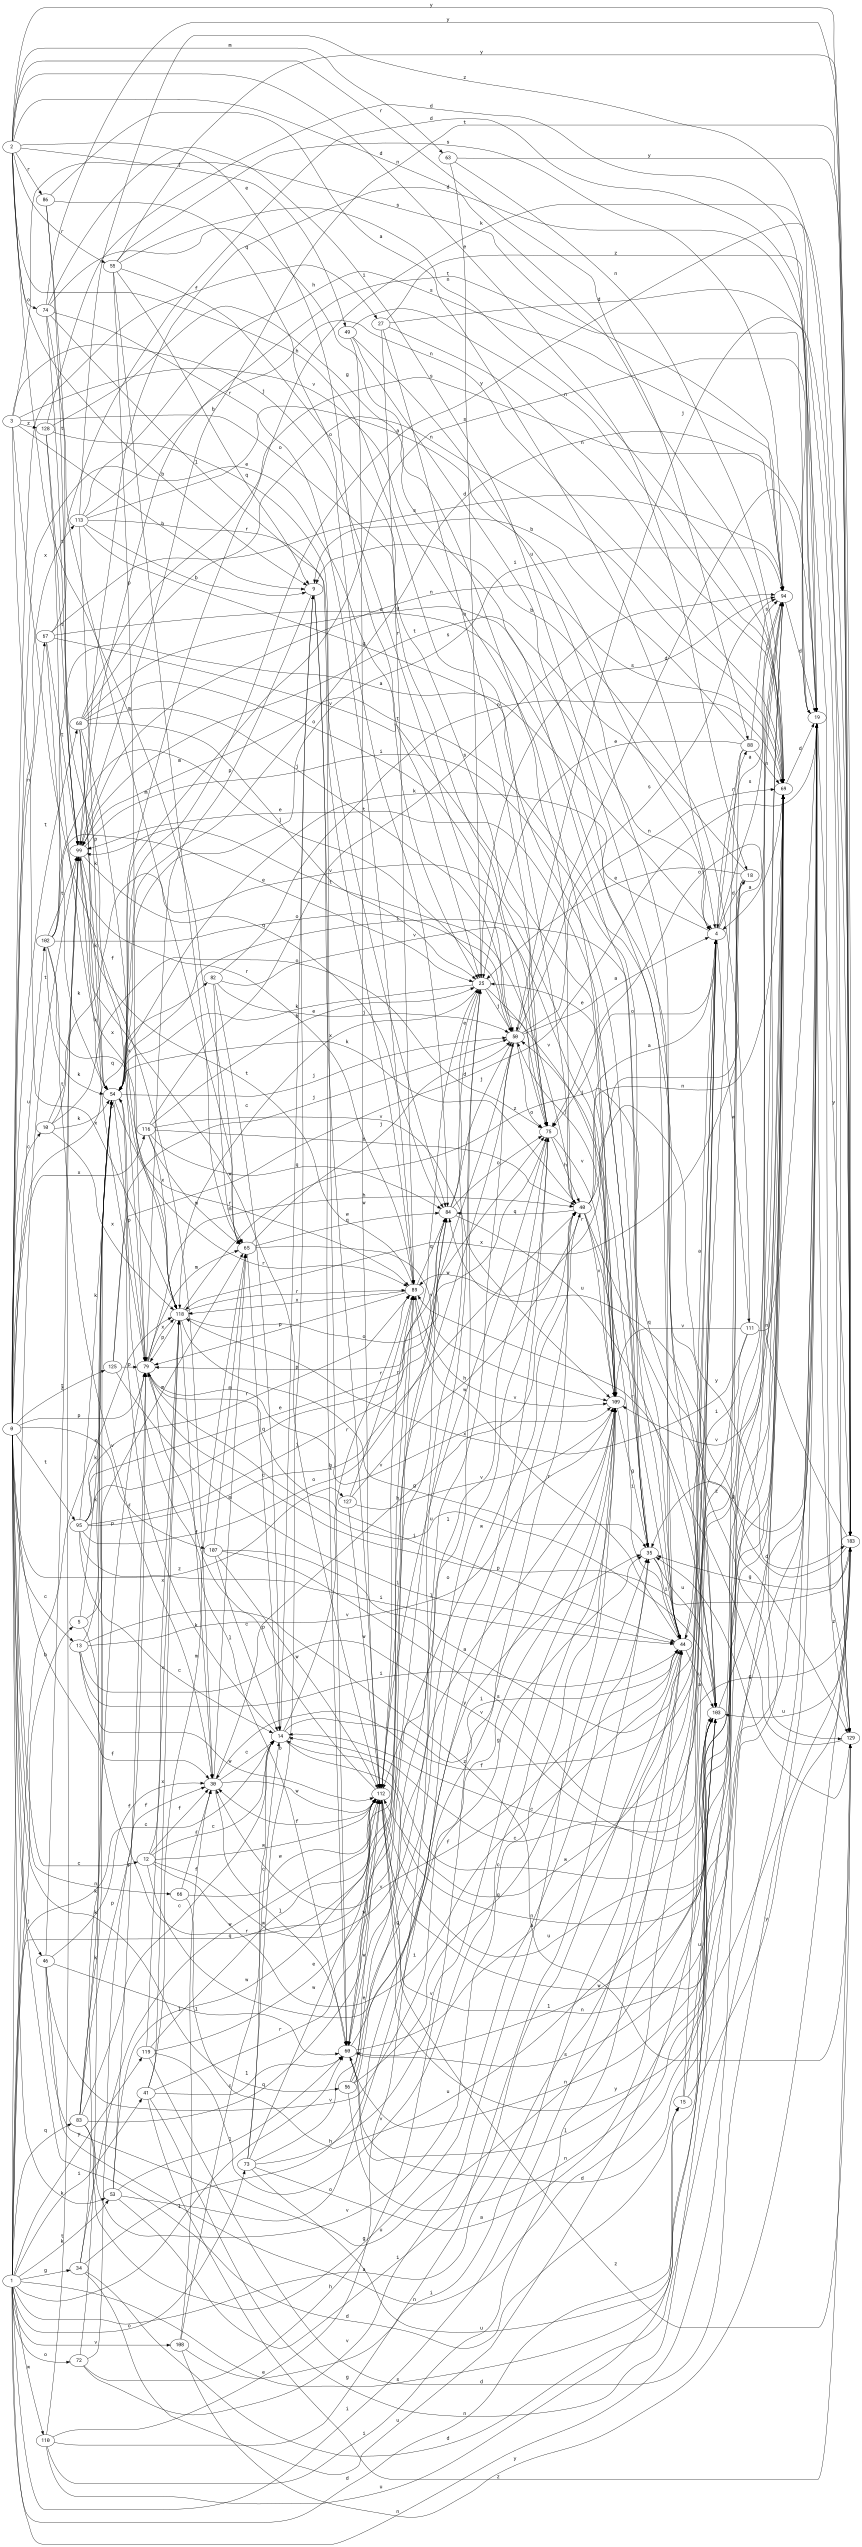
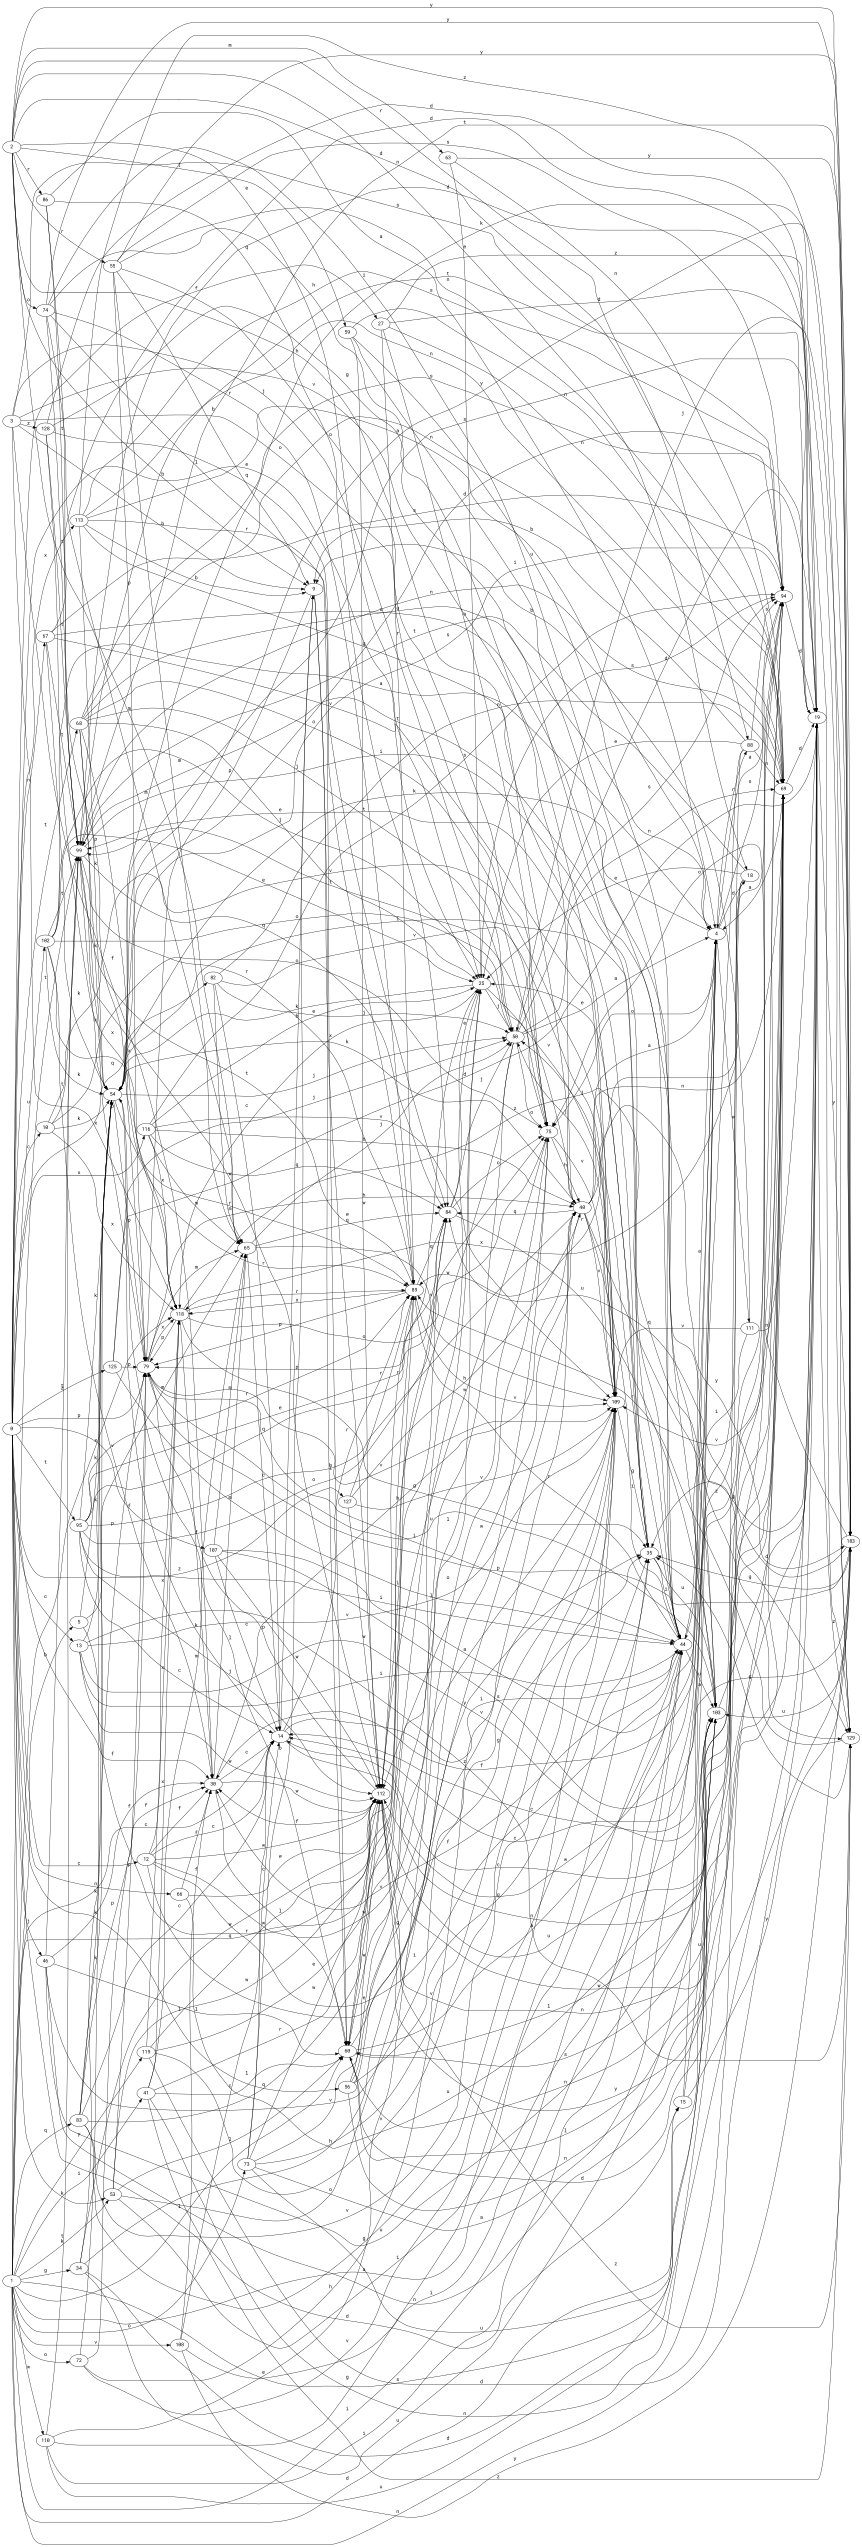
node "49": label "49" -> "59"
edge "95" -> "50": now "95" -> "112"
edge "111" -> "118": removed, label "x"
